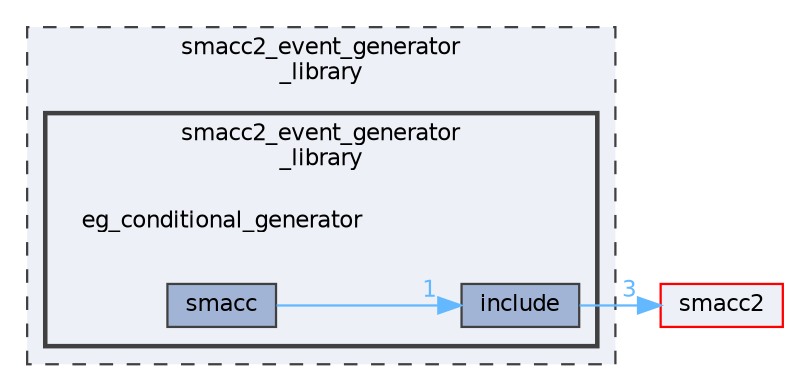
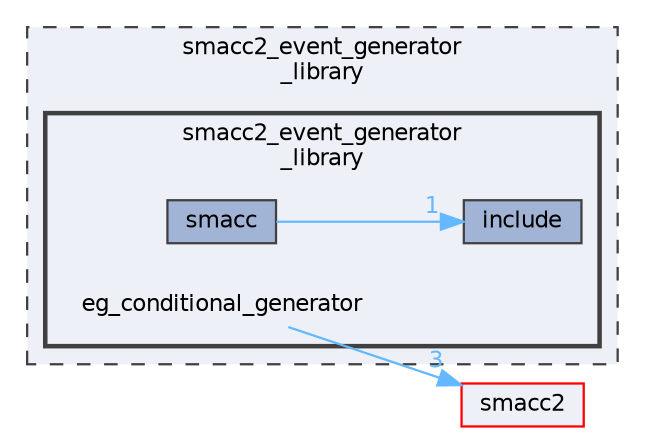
edge "include" -> "smacc2": now "eg_conditional_generator" -> "smacc2"
